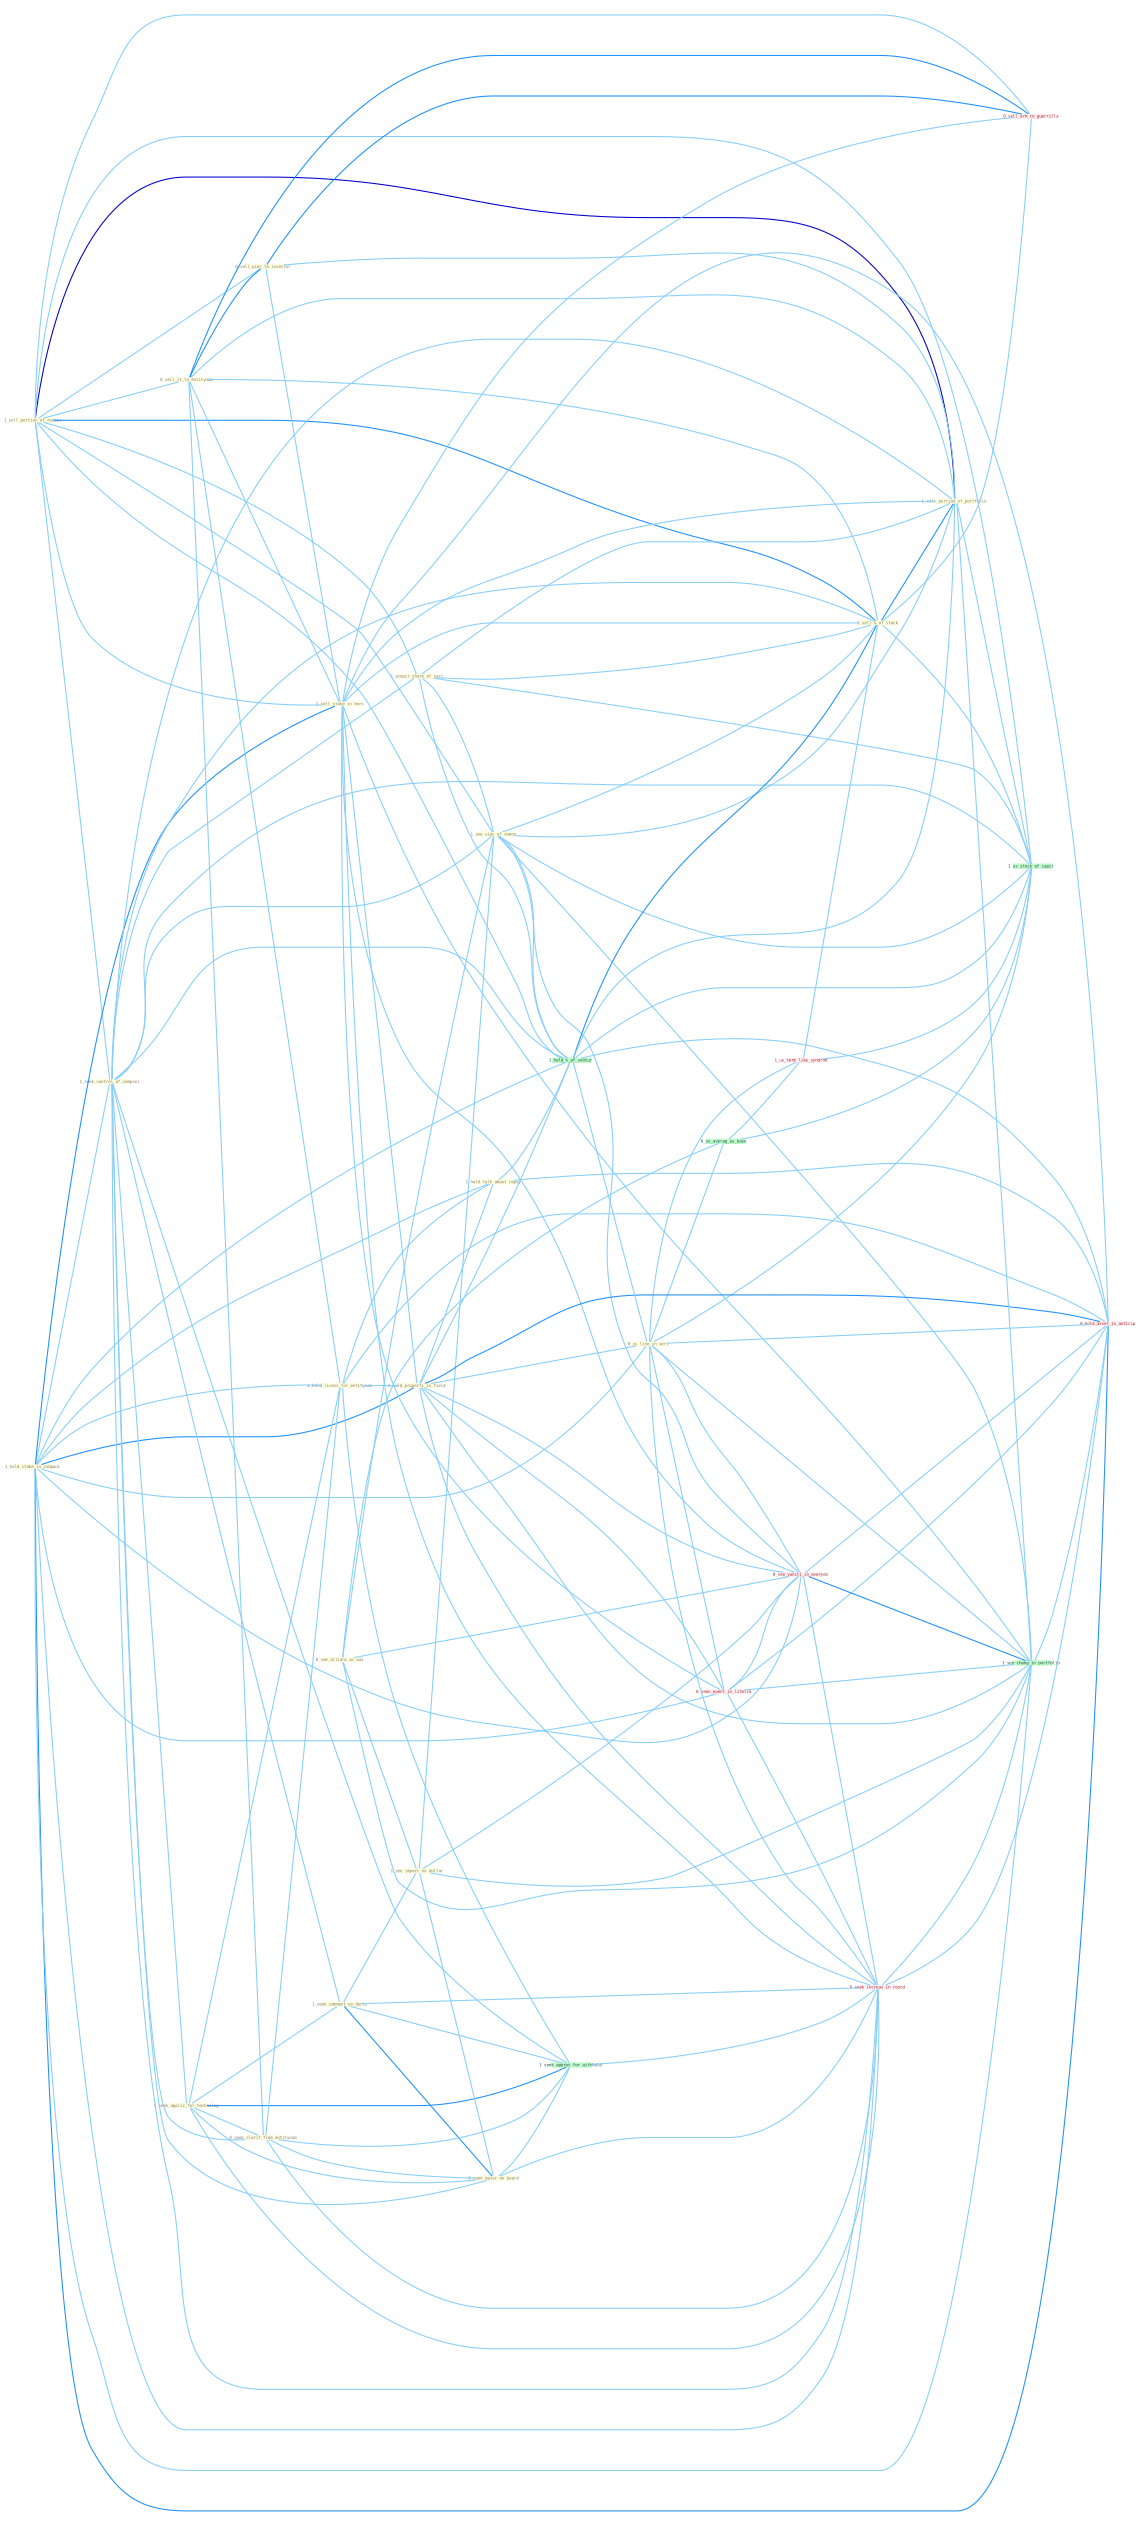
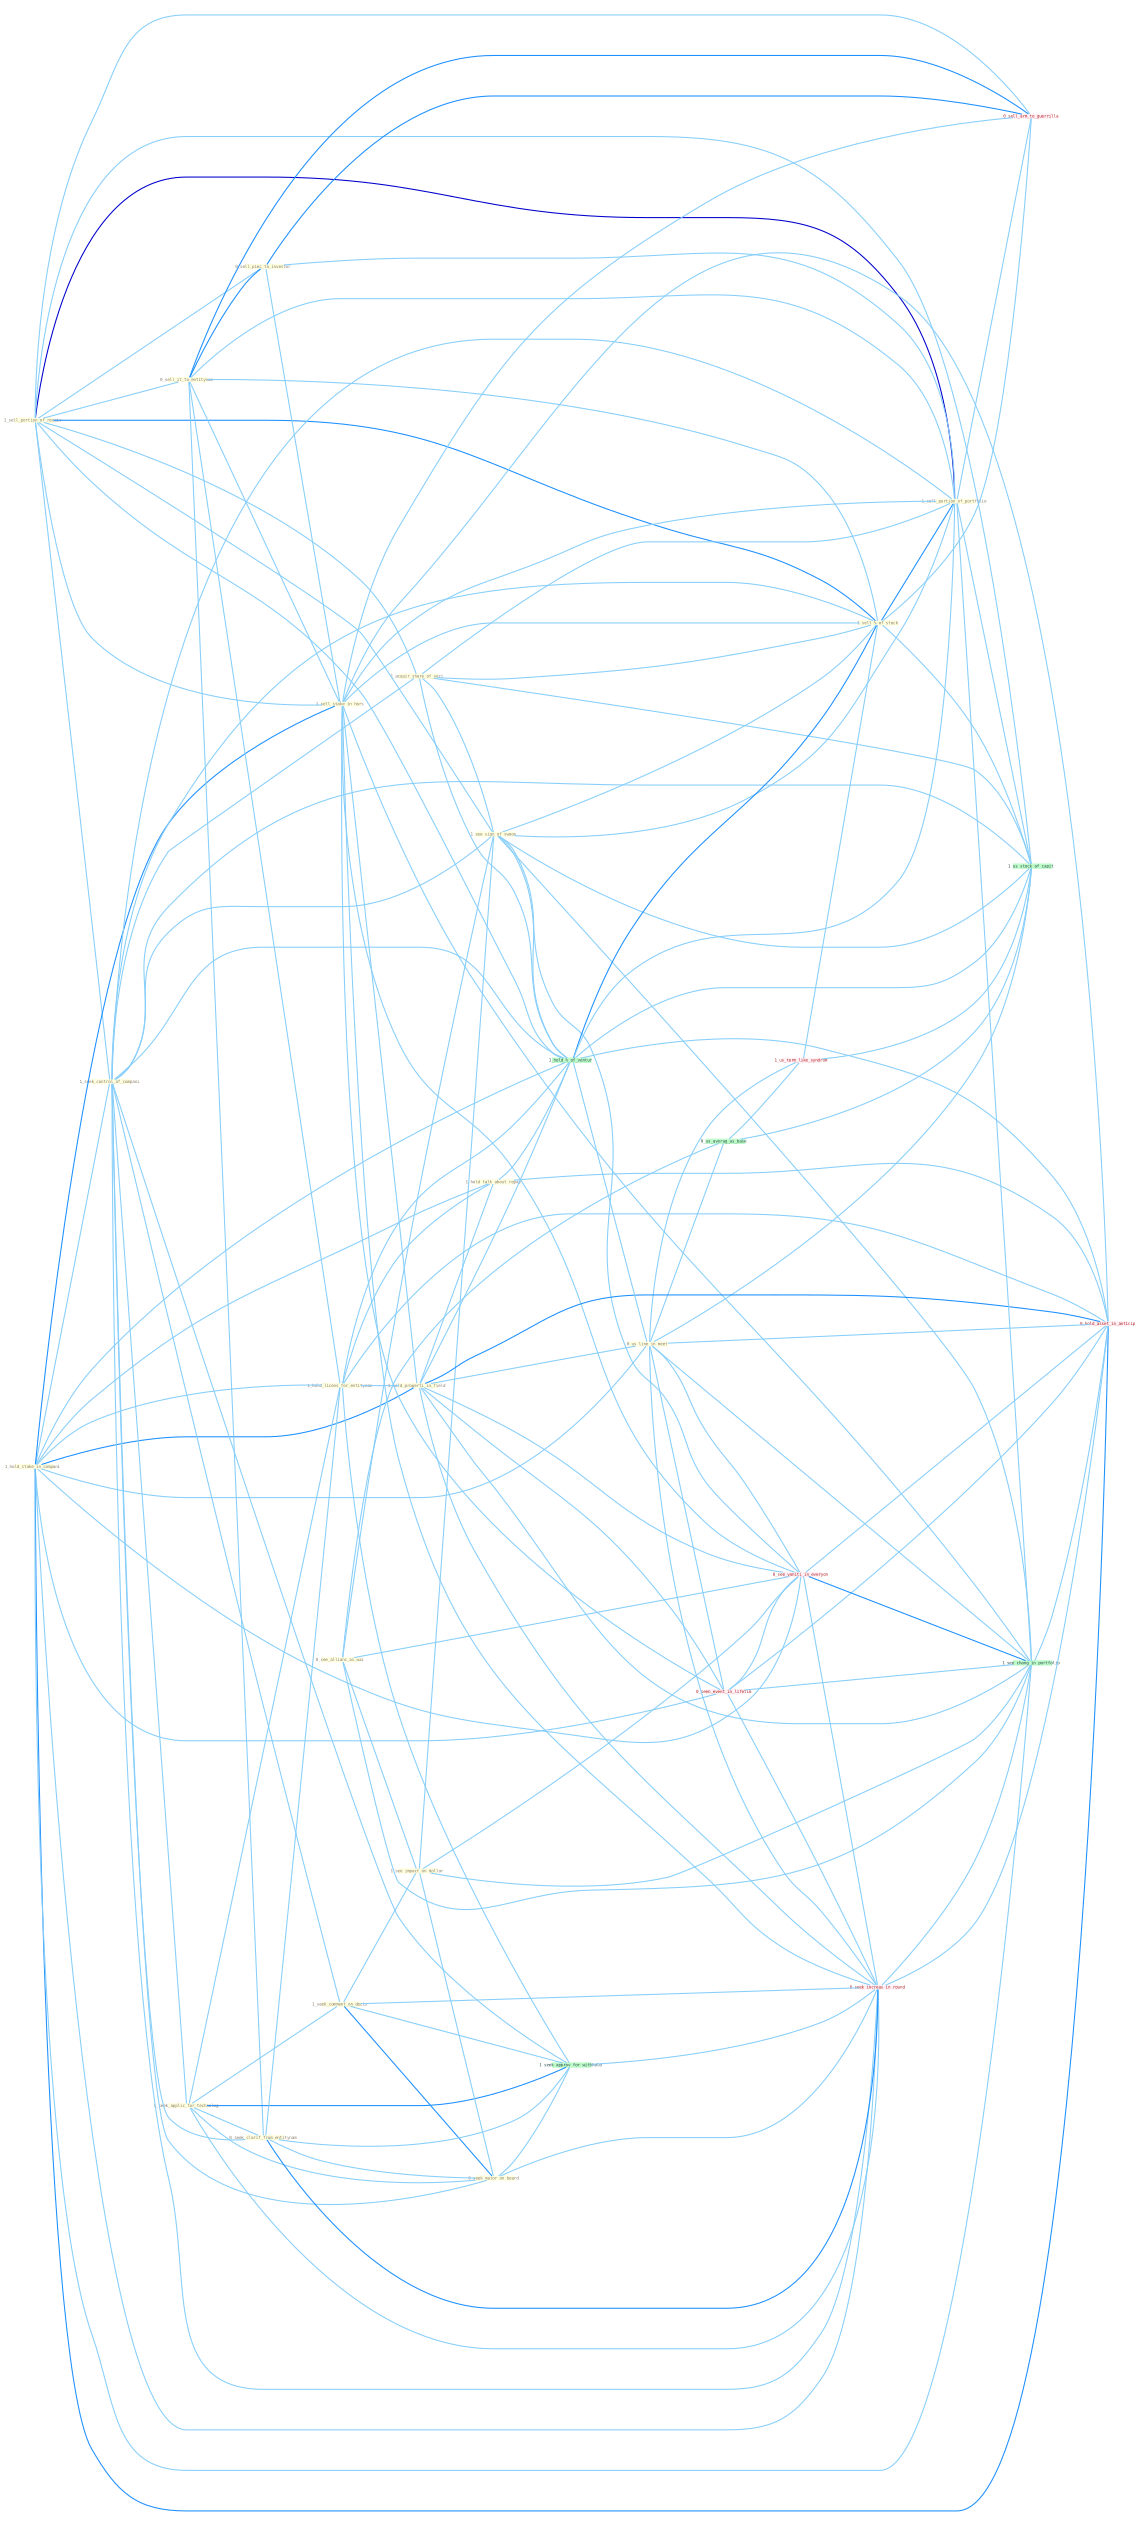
edge "0_sell_arm_to_guerrilla" -- "1_sell_portion_of_portfolio": added
edge "1_hold_%_of_ventur" -- "1_hold_licens_for_entitynam": added
node "0_us_line_in_seri": label "0_us_line_in_seri" -> "0_us_line_in_meet"
edge "0_seek_increas_in_round" -- "0_seek_clarif_from_entitynam": color #87cefa -> #1e90ff
